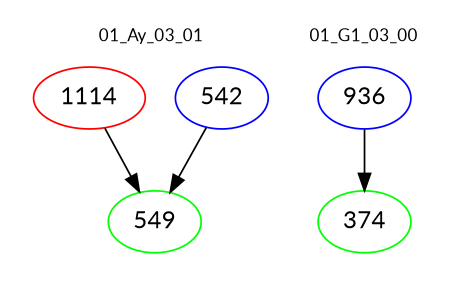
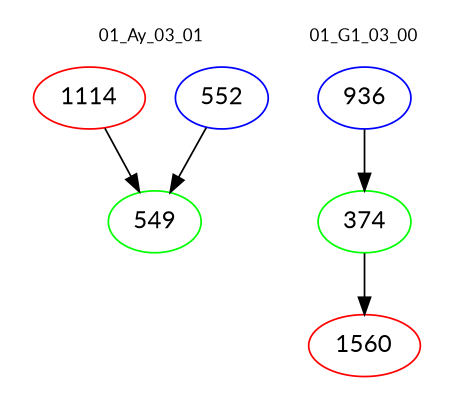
node "542": label "542" -> "552"
node "1560": added
